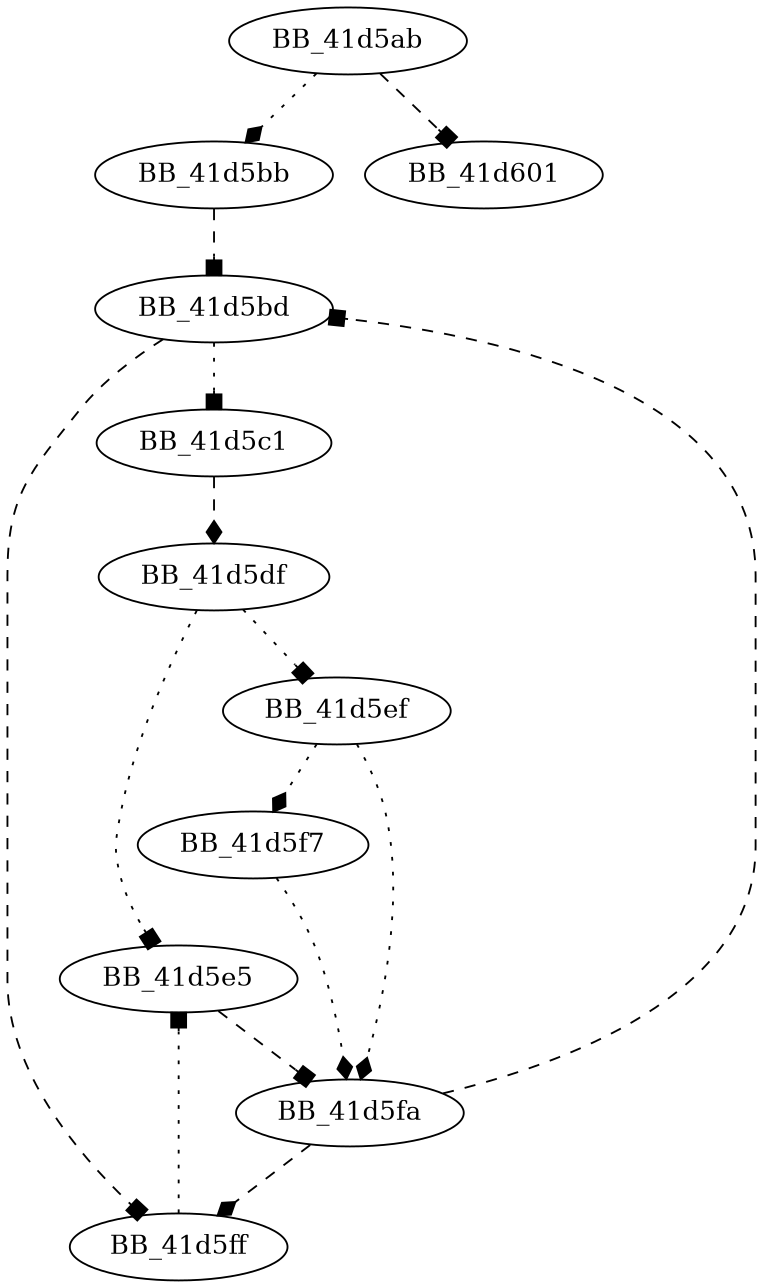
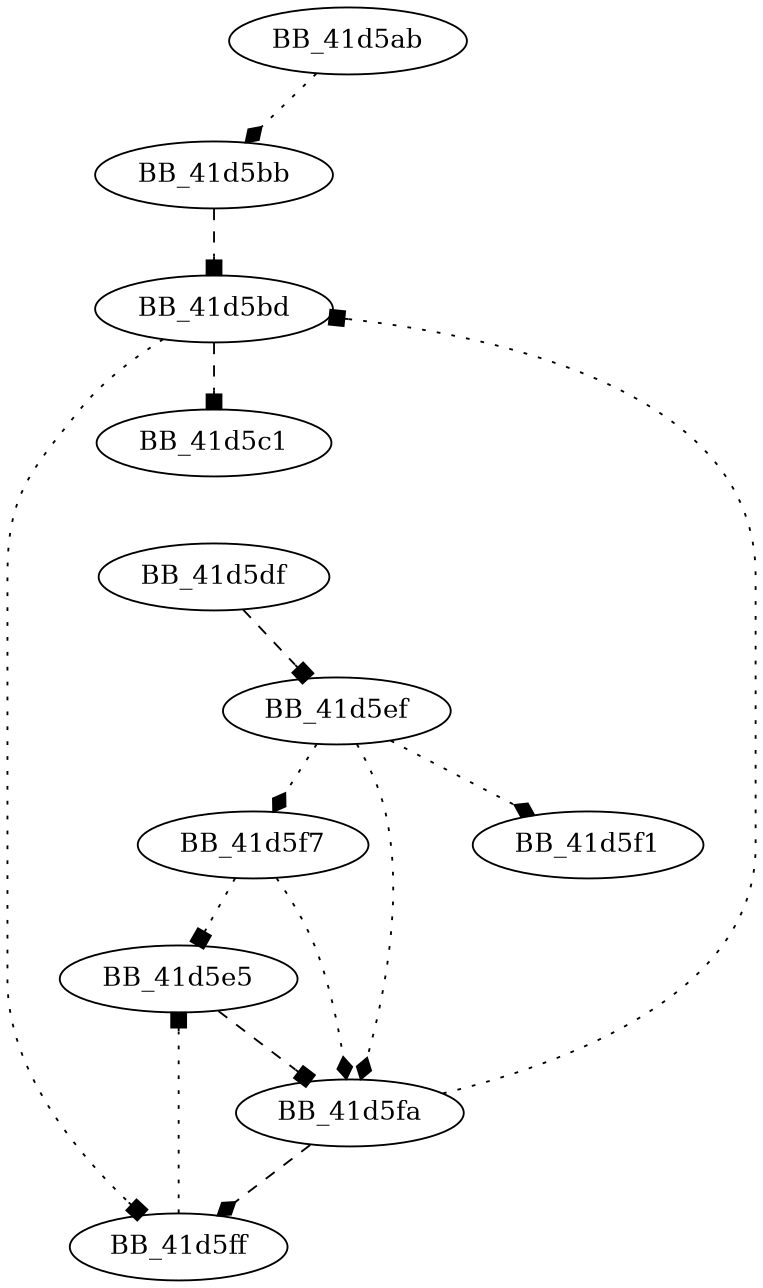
node "BB_41d601": removed
edge "BB_41d5bd" -> "BB_41d5c1": style dotted -> dashed
edge "BB_41d5c1" -> "BB_41d5df": removed
edge "BB_41d5df" -> "BB_41d5ef": style dotted -> dashed
edge "BB_41d5fa" -> "BB_41d5bd": style dashed -> dotted
edge "BB_41d5bd" -> "BB_41d5ff": style dashed -> dotted
edge "BB_41d5df" -> "BB_41d5e5": now "BB_41d5f7" -> "BB_41d5e5"
node "BB_41d5f1": added
